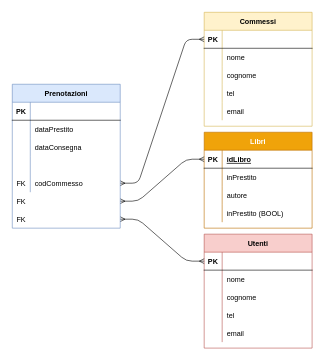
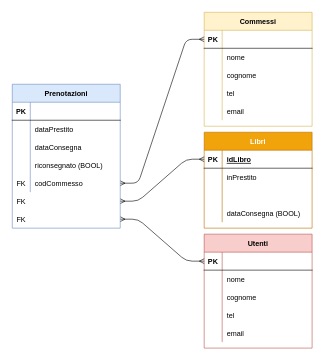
node "riconsegnato (BOOL)": added
node "autore": removed
node "inPrestito (BOOL)": label "inPrestito (BOOL)" -> "dataConsegna (BOOL)"
